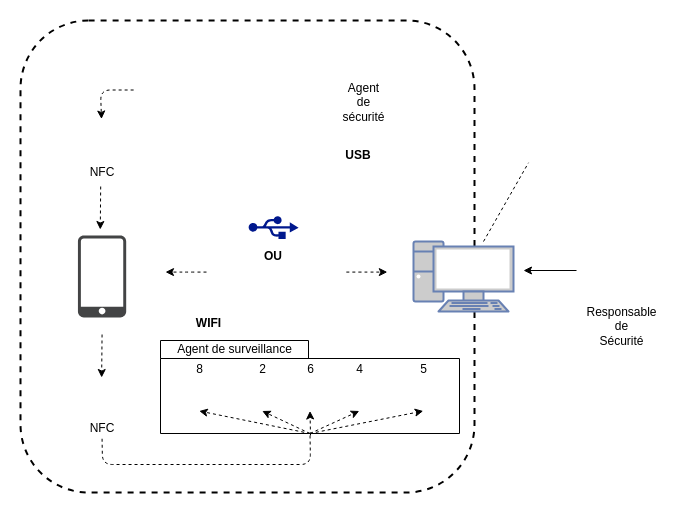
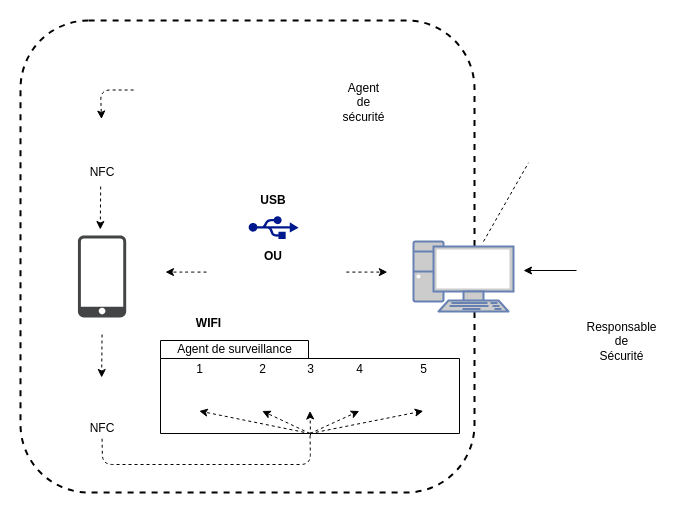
node "USB": moved (359, 156) -> (274, 201)
node "Responsable de Sécurité": moved (621, 327) -> (621, 342)
node "8": label "8" -> "1"
node "6": label "6" -> "3"
